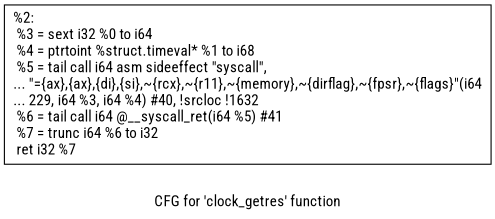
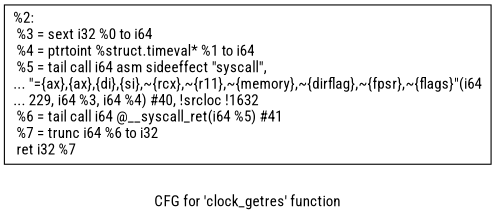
node "%2:": text "%4 = ptrtoint %struct.timeval* %1 to i68" -> "%4 = ptrtoint %struct.timeval* %1 to i64"
